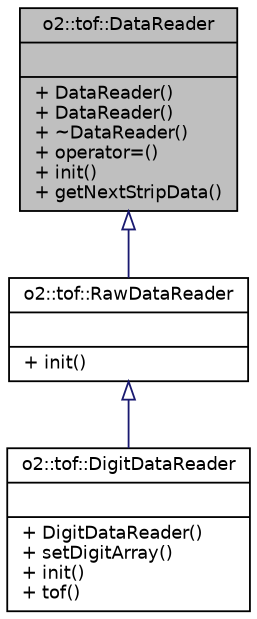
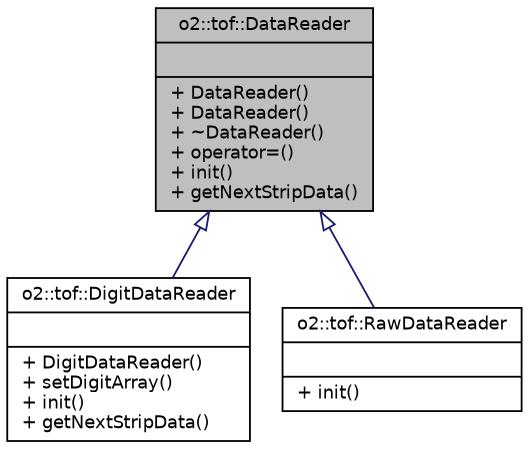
edge "o2::tof::DigitDataReader" -> "o2::tof::RawDataReader": now "o2::tof::DigitDataReader" -> "o2::tof::DataReader"
node "o2::tof::DigitDataReader": text "+ tof()" -> "+ getNextStripData()"
